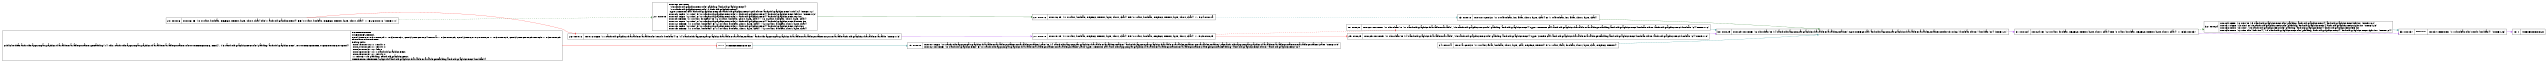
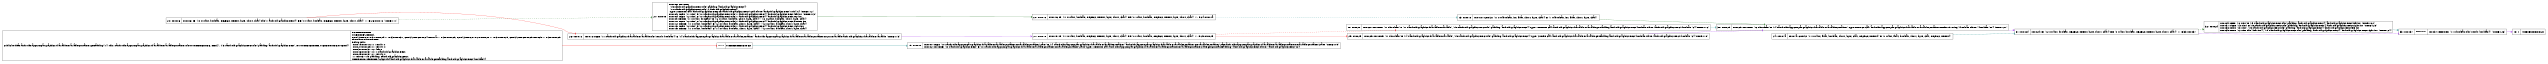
edge "24: 0x001a" -> "30: 0x0029": now "24: 0x001a" -> "31: 0x002d"
